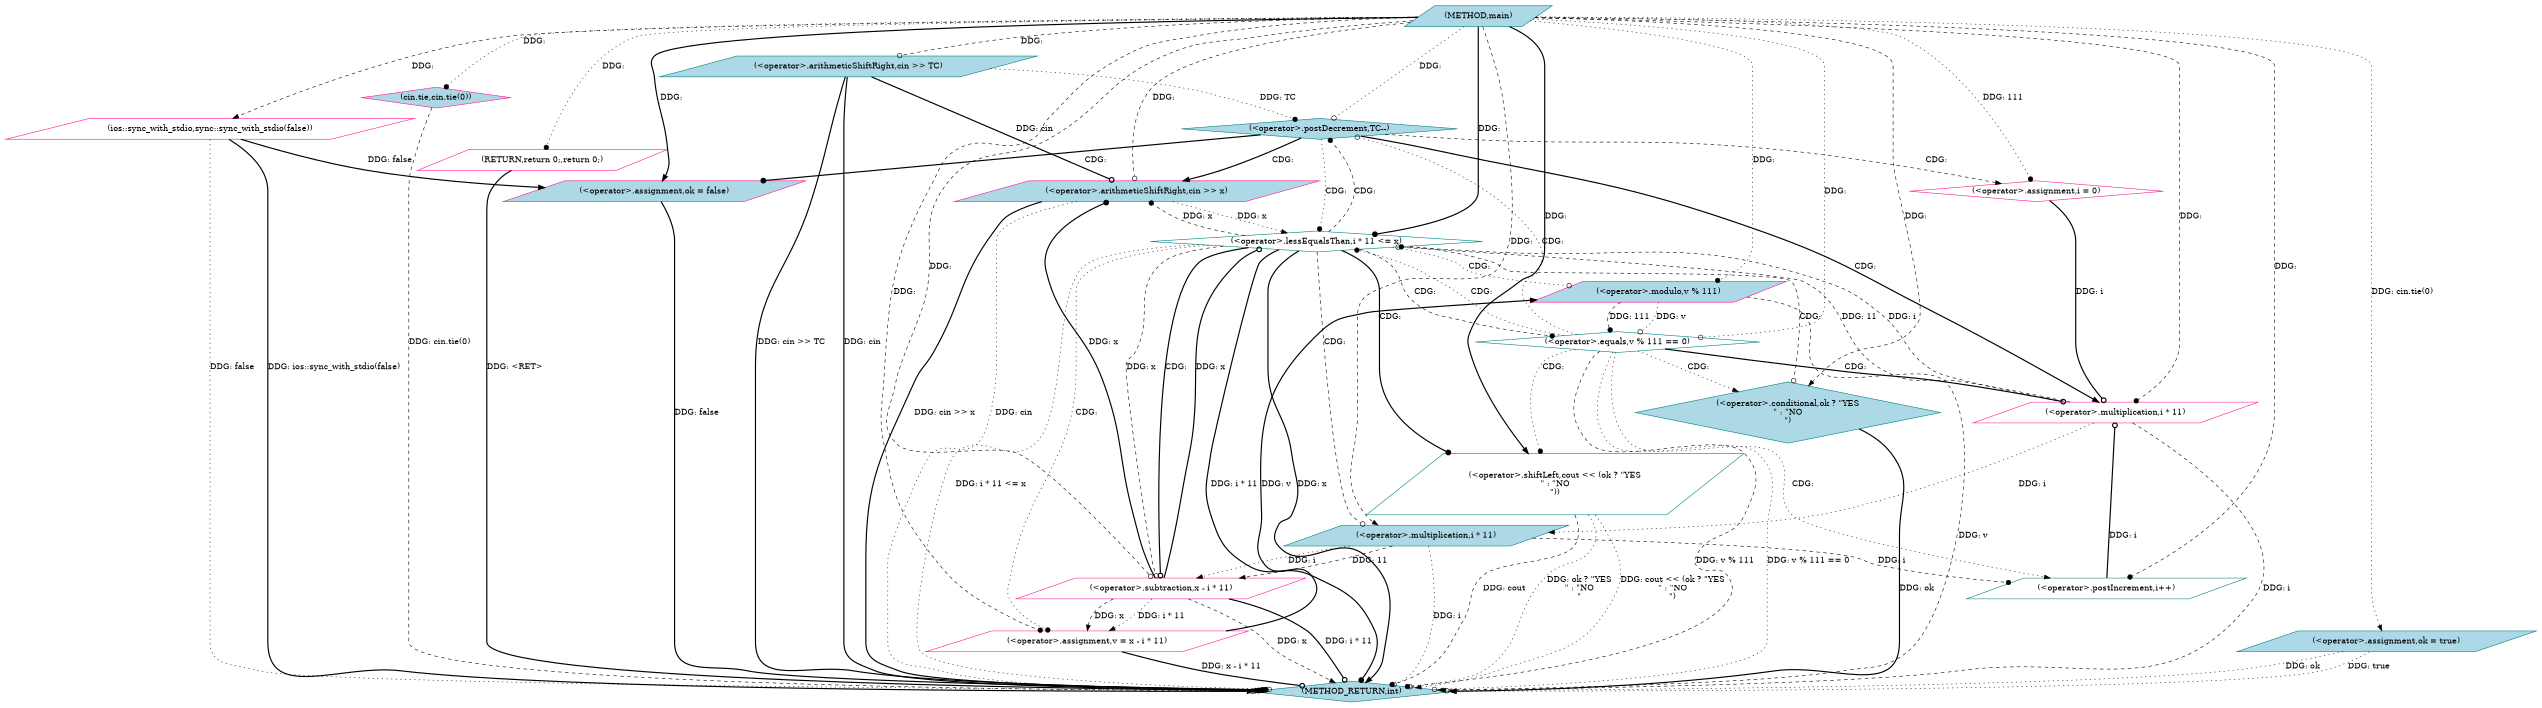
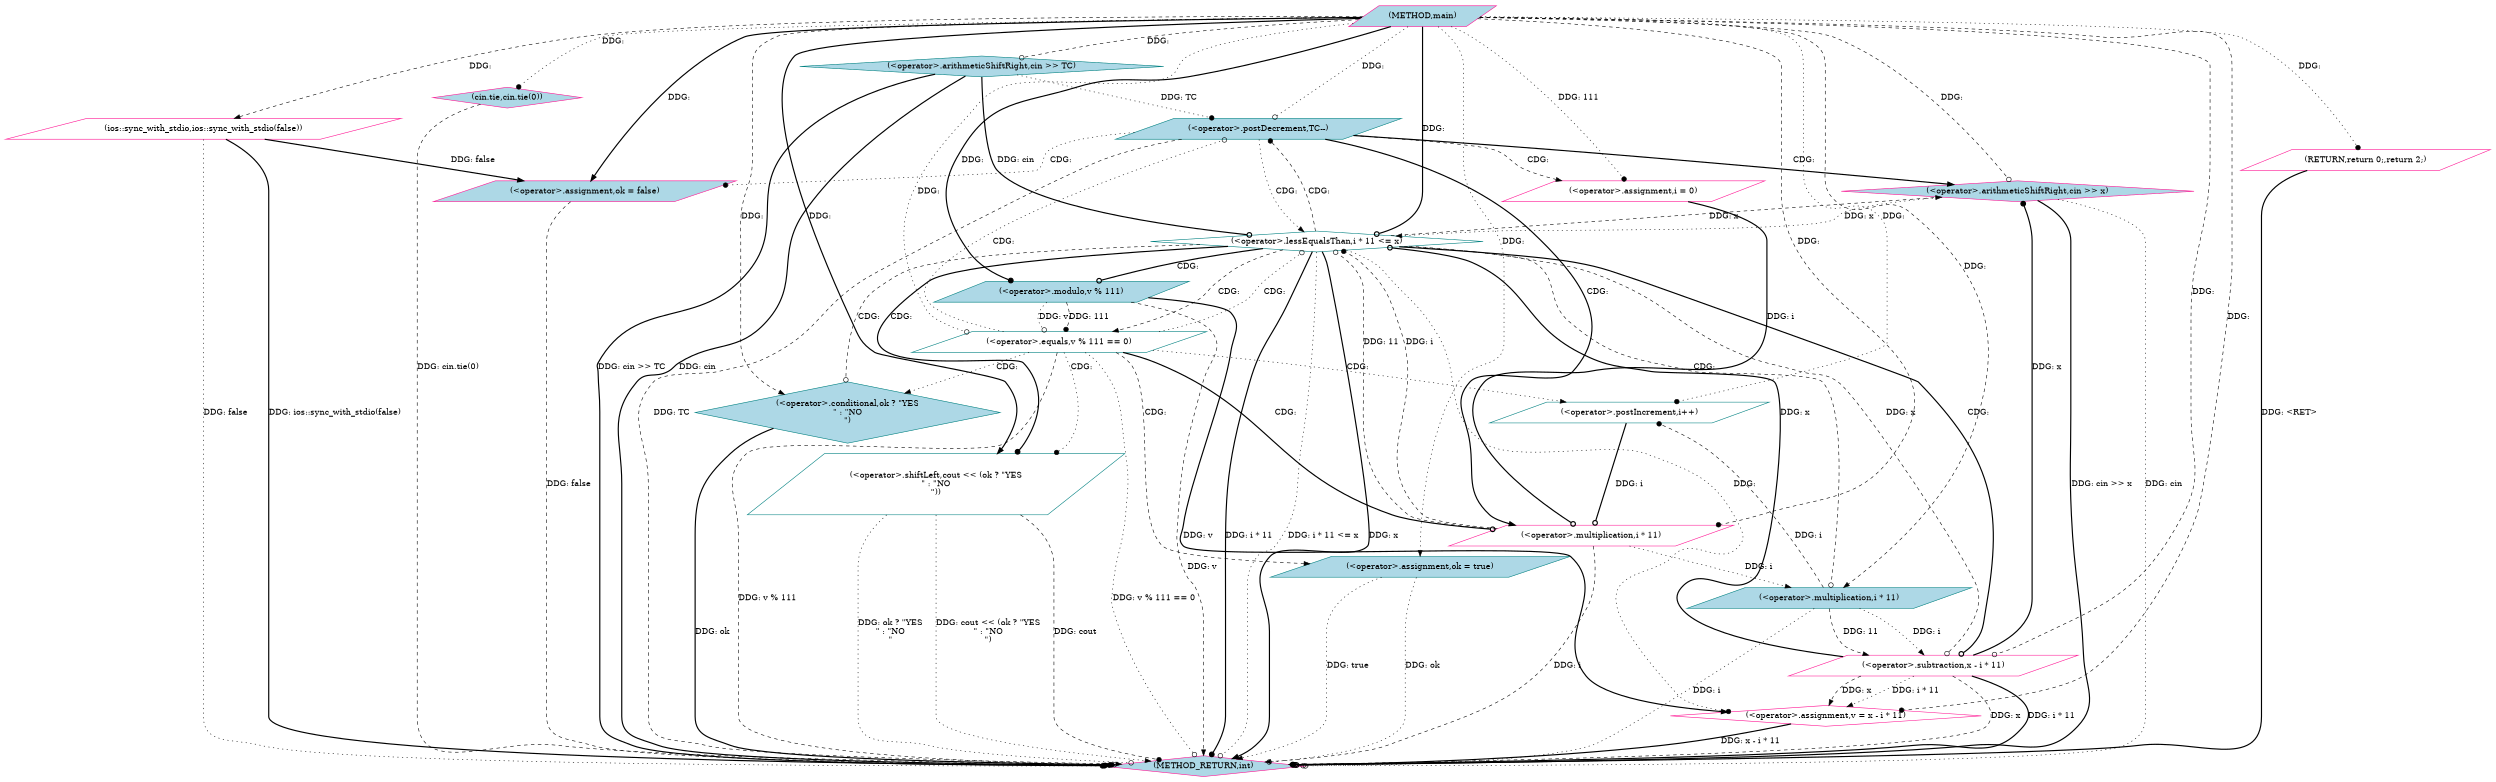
node "(METHOD,main)": color teal -> deeppink
edge "(METHOD,main)" -> "(<operator>.postIncrement,i++)": style dashed -> dotted
node "(<operator>.arithmeticShiftRight,cin >> TC)": shape parallelogram -> diamond
edge "(METHOD,main)" -> "(<operator>.modulo,v % 111)": style dotted -> bold
edge "(<operator>.arithmeticShiftRight,cin >> TC)" -> "(<operator>.arithmeticShiftRight,cin >> x)": now "(<operator>.arithmeticShiftRight,cin >> TC)" -> "(<operator>.lessEqualsThan,i * 11 <= x)"
node "(ios::sync_with_stdio,sync::sync_with_stdio(false))": label "(ios::sync_with_stdio,sync::sync_with_stdio(false))" -> "(ios::sync_with_stdio,ios::sync_with_stdio(false))"
node "(<operator>.postDecrement,TC--)": shape diamond -> parallelogram
edge "(<operator>.postDecrement,TC--)" -> "(<operator>.assignment,ok = false)": style bold -> dotted
node "(RETURN,return 0;,return 0;)": label "(RETURN,return 0;,return 0;)" -> "(RETURN,return 0;,return 2;)"
edge "(METHOD,main)" -> "(<operator>.lessEqualsThan,i * 11 <= x)": arrowhead dot -> odot
edge "(<operator>.postDecrement,TC--)" -> "(<operator>.lessEqualsThan,i * 11 <= x)": arrowhead dot -> normal
node "(<operator>.arithmeticShiftRight,cin >> x)": shape parallelogram -> diamond
node "(<operator>.assignment,i = 0)": shape diamond -> parallelogram
edge "(<operator>.lessEqualsThan,i * 11 <= x)" -> "(<operator>.arithmeticShiftRight,cin >> x)": arrowhead dot -> normal
edge "(<operator>.lessEqualsThan,i * 11 <= x)" -> "(<operator>.modulo,v % 111)": style dotted -> bold
node "(<operator>.modulo,v % 111)": color deeppink -> teal
edge "(METHOD,main)" -> "(<operator>.assignment,ok = true)": label "DDG: cin.tie(0)" -> "DDG: "
edge "(<operator>.equals,v % 111 == 0)" -> "(<operator>.lessEqualsThan,i * 11 <= x)": arrowhead dot -> odot
edge "(<operator>.lessEqualsThan,i * 11 <= x)" -> "(<operator>.equals,v % 111 == 0)": arrowhead dot -> normal
node "(<operator>.equals,v % 111 == 0)": shape diamond -> parallelogram
edge "(<operator>.lessEqualsThan,i * 11 <= x)" -> "(<operator>.assignment,v = x - i * 11)": label "CDG: " -> "DDG: "
edge "(<operator>.assignment,v = x - i * 11)" -> "(<operator>.modulo,v % 111)": reversed
edge "(<operator>.postDecrement,TC--)" -> "(METHOD_RETURN,int)": added, label "DDG: TC"
edge "(<operator>.equals,v % 111 == 0)" -> "(<operator>.assignment,ok = true)": added, label "CDG:"
node "(<operator>.assignment,v = x - i * 11)": shape parallelogram -> diamond
edge "(<operator>.assignment,ok = false)" -> "(METHOD_RETURN,int)": style bold -> dashed
node "(METHOD_RETURN,int)": color teal -> deeppink
